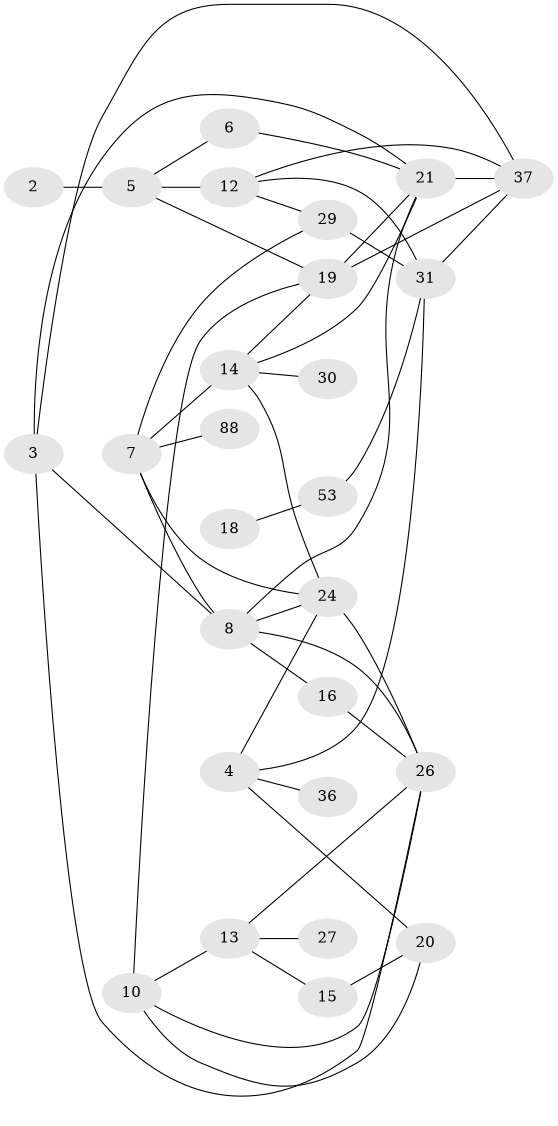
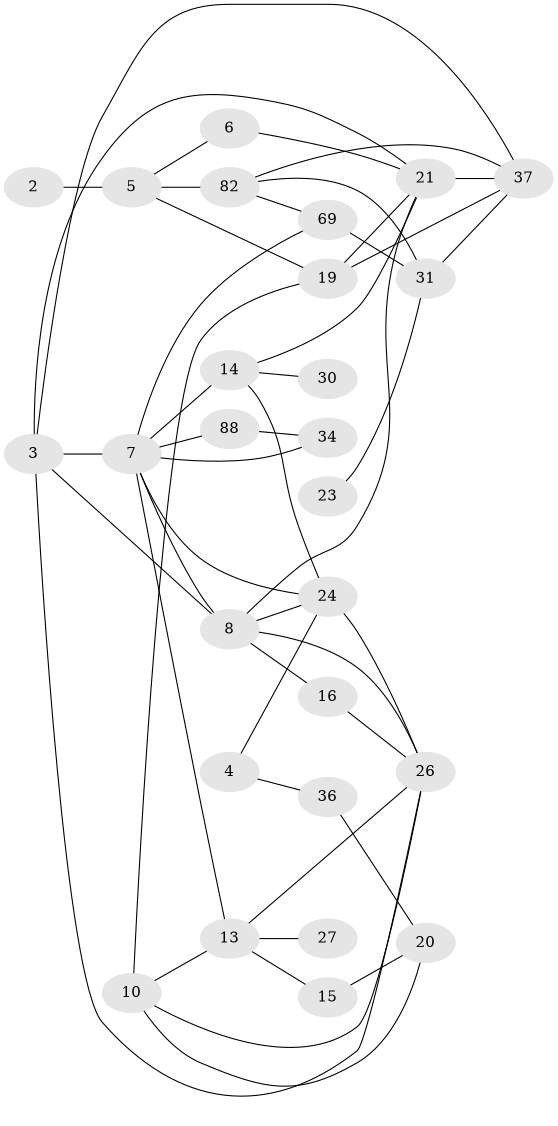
node "12": label "12" -> "82"
node "29": label "29" -> "69"
edge "19" -- "14": removed
node "34": added
edge "3" -- "7": added
node "53": label "53" -> "23"
node "18": removed
edge "31" -- "4": removed
edge "7" -- "13": added
edge "4" -- "20": now "36" -- "20"
